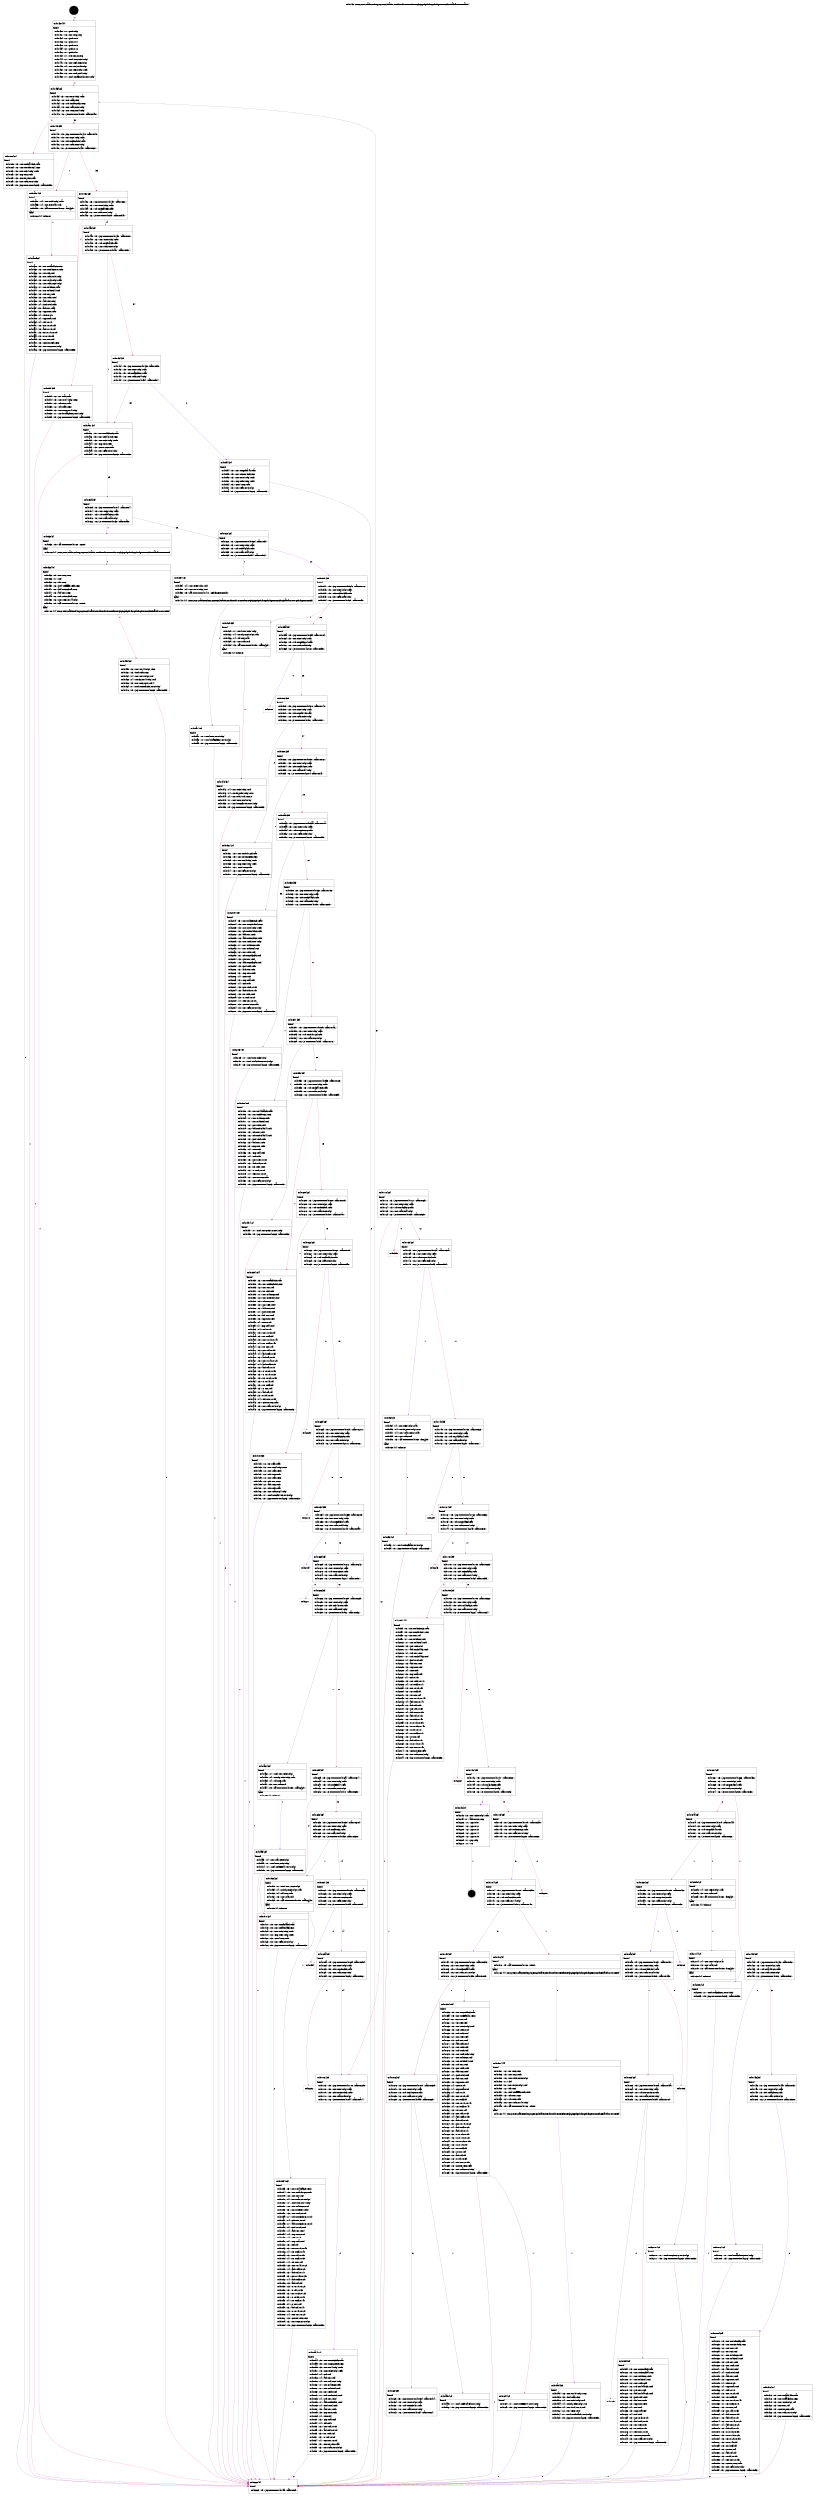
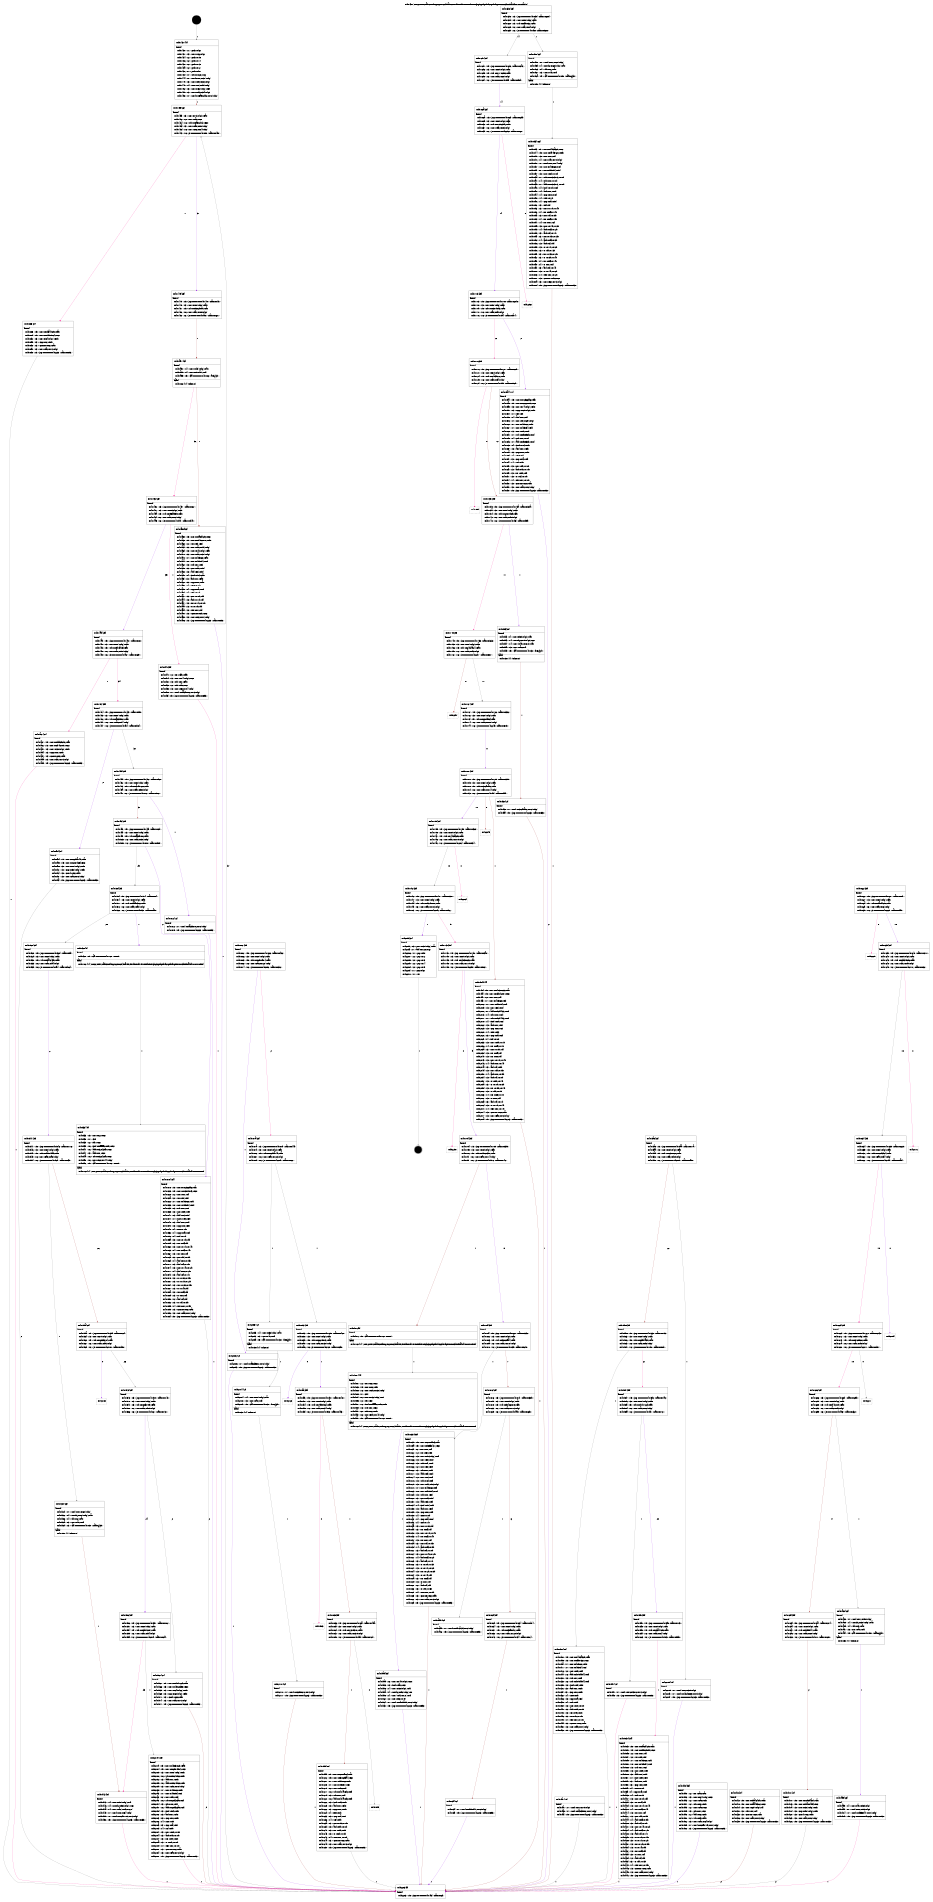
edge "0x401479 [25]" -> "0x401492 [25]": now "0x401a51 [13]" -> "0x401492 [25]"
edge "0x401492 [25]" -> "0x4014ab [25]": label " 14" -> " 35"
edge "0x4014c4 [25]" -> "0x401ac7 [27]": now "0x4014c4 [25]" -> "0x4014dd [25]"
edge "0x401ac7 [27]" -> "0x40150f [25]": now "0x4014f6 [25]" -> "0x40150f [25]"
node "0x401f94 [13]": removed
node "0x401f5b [32]": removed
edge "0x40158c [25]" -> "0x4015a5 [25]": now "0x40158c [25]" -> "0x401b42 [31]"
edge "0x4015a5 [25]" -> "0x4021e9 [19]": label " 36" -> " 1"
node "0x401609 [25]": removed
edge "0x401767 [25]" -> "0x402245": now "0x401780 [25]" -> "0x402245"
edge "0x40171c [25]" -> "0x401703 [25]": reversed
edge "0x40169f [25]" -> "0x4016b8 [25]": removed, label "15"
node "0x4019bf": removed
edge "0x401c55 [159]" -> "0x401cf4 [12]": now "0x40182f [25]" -> "0x401cf4 [12]"
